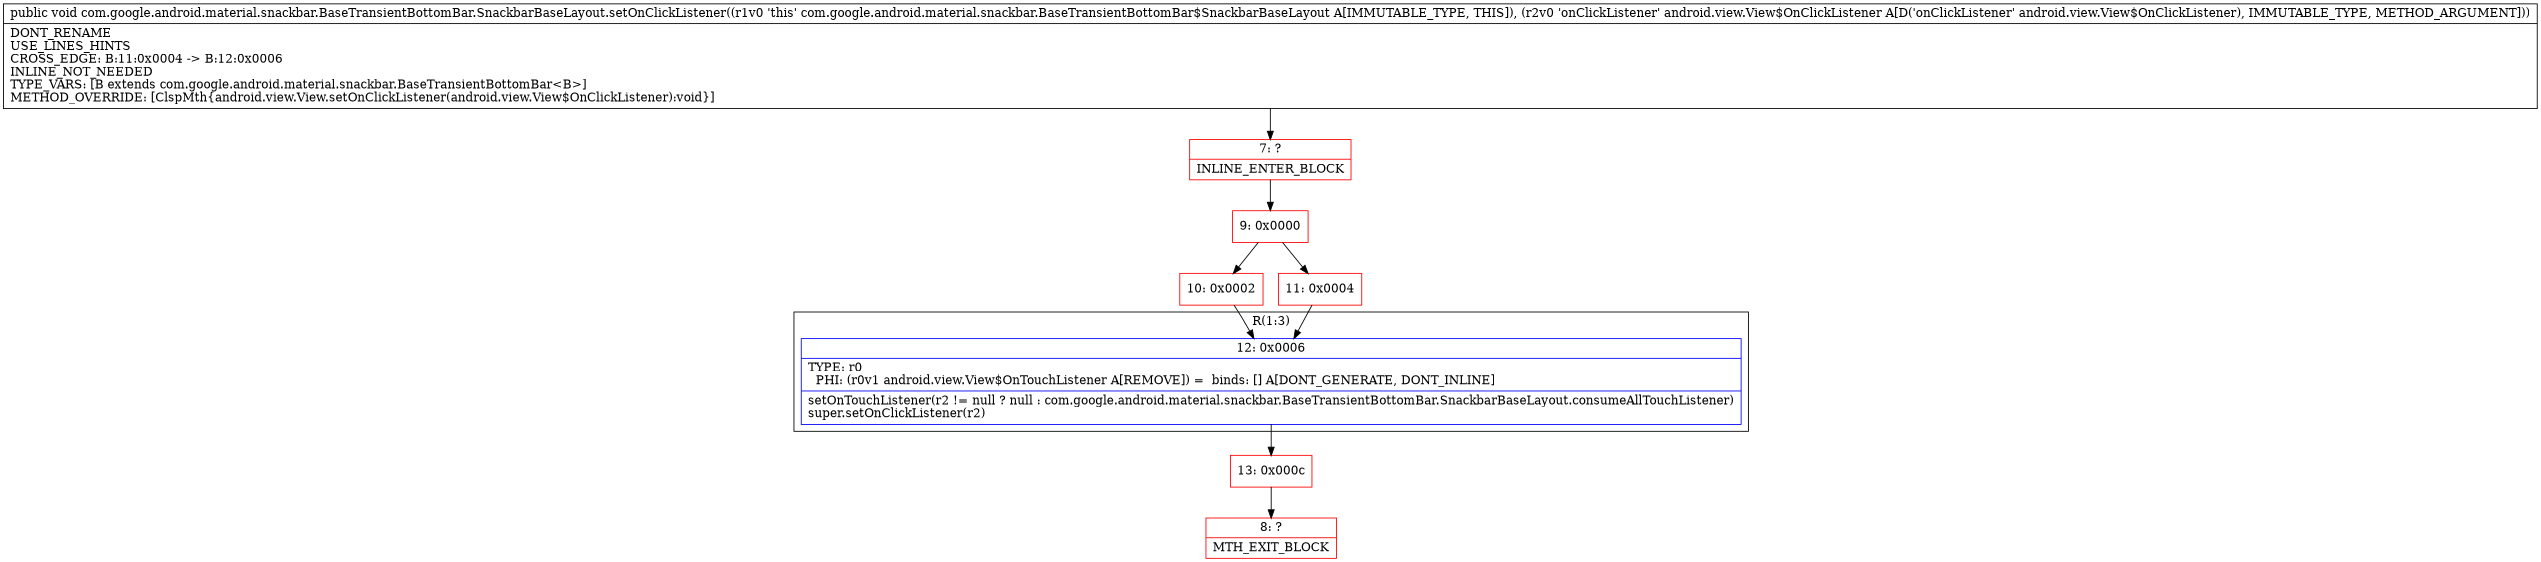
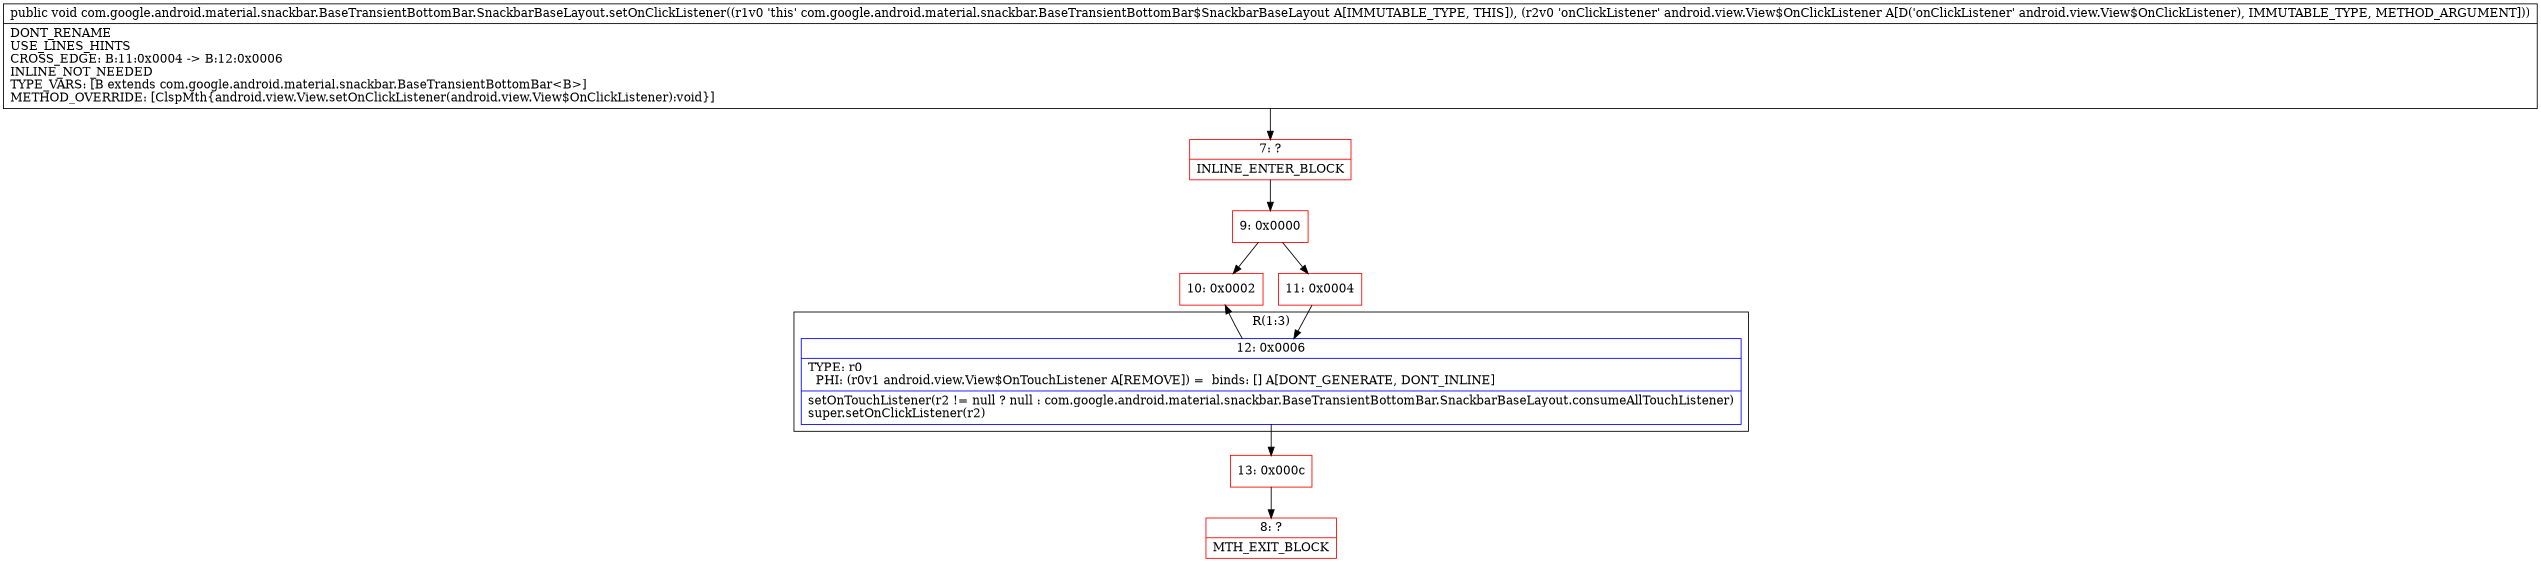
edge "10: 0x0002" -> "12: 0x0006": reversed
